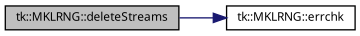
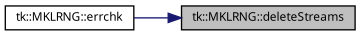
edge "tk::MKLRNG::deleteStreams" -> "tk::MKLRNG::errchk": reversed
